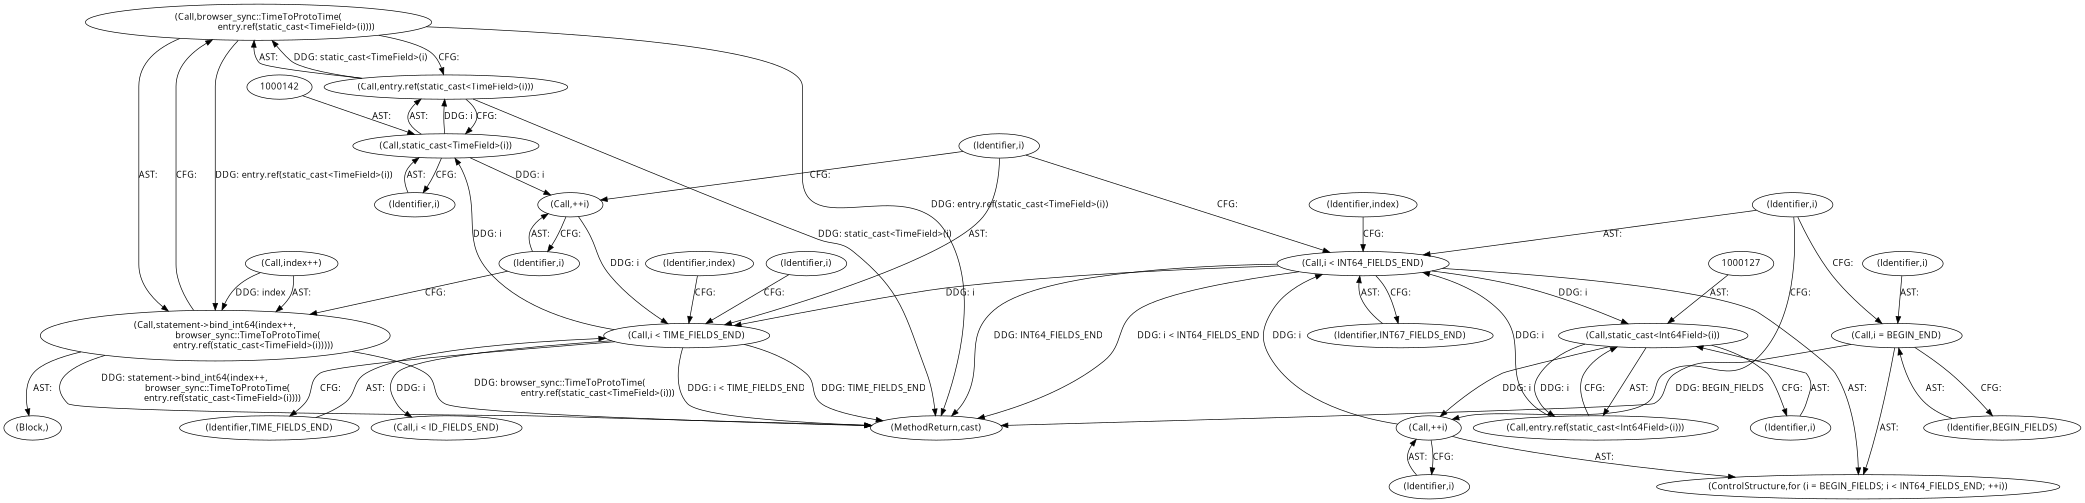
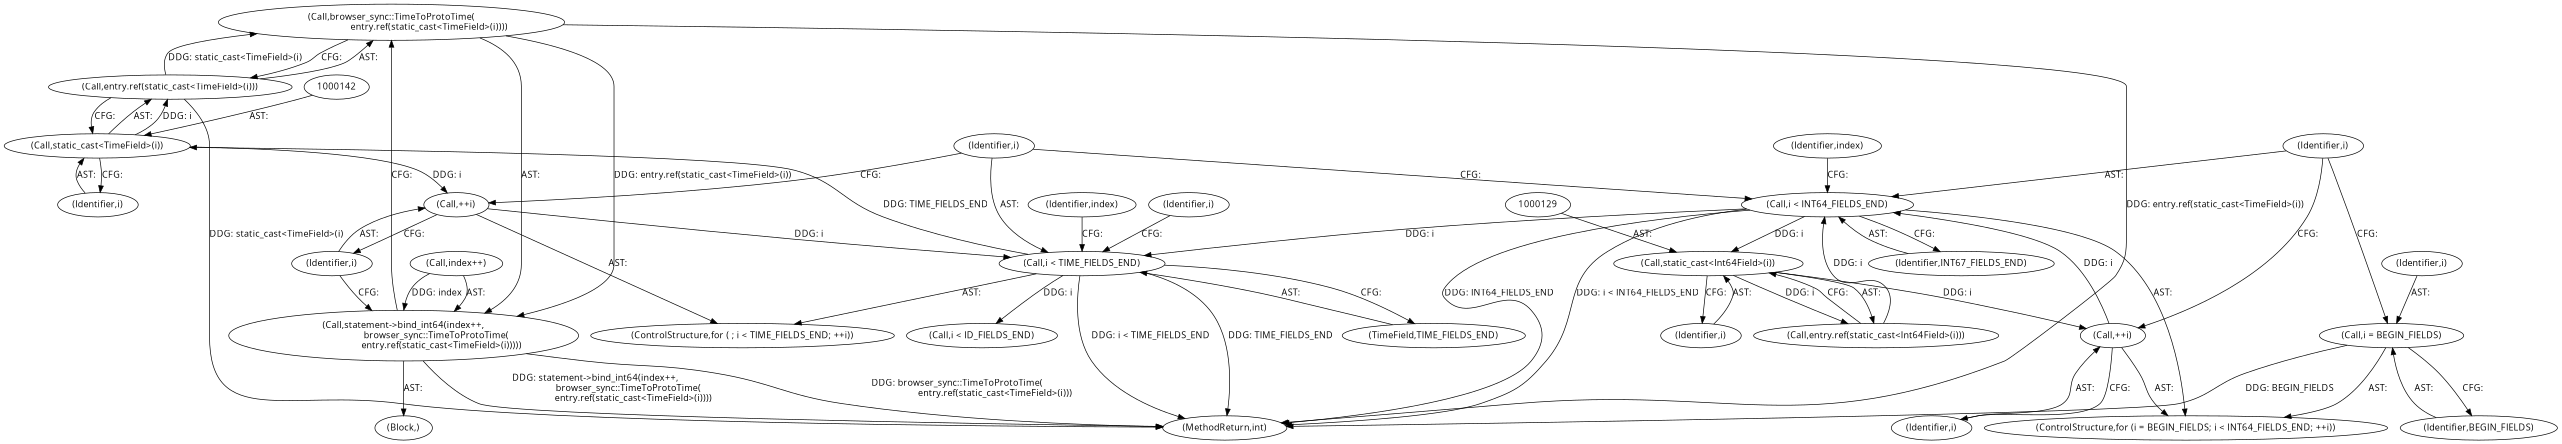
edge "(Call,i < TIME_FIELDS_END)" -> "(Call,static_cast<TimeField>(i))": label "DDG: i" -> "DDG: TIME_FIELDS_END"
node "1000127": label "1000127" -> "1000129"
node "(ControlStructure,for ( ; i < TIME_FIELDS_END; ++i))": added
node "(Call,i = BEGIN_END)": label "(Call,i = BEGIN_END)" -> "(Call,i = BEGIN_FIELDS)"
node "(Identifier,TIME_FIELDS_END)": label "(Identifier,TIME_FIELDS_END)" -> "(TimeField,TIME_FIELDS_END)"
node "(MethodReturn,cast)": label "(MethodReturn,cast)" -> "(MethodReturn,int)"
